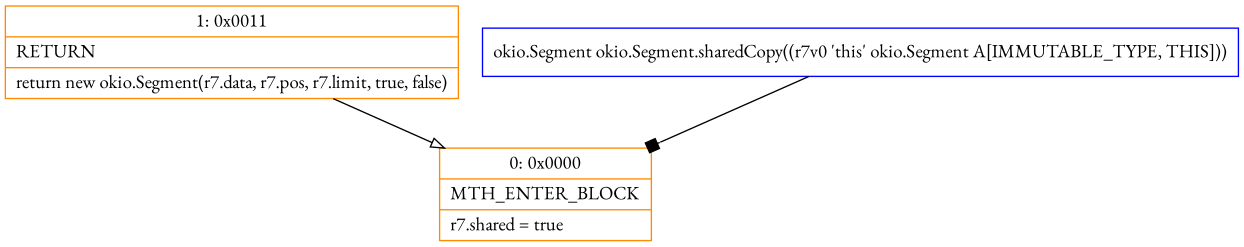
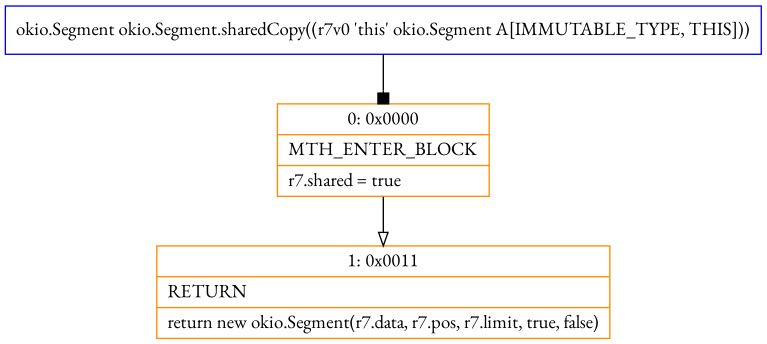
edge "1: 0x0011" -> "0: 0x0000": reversed
